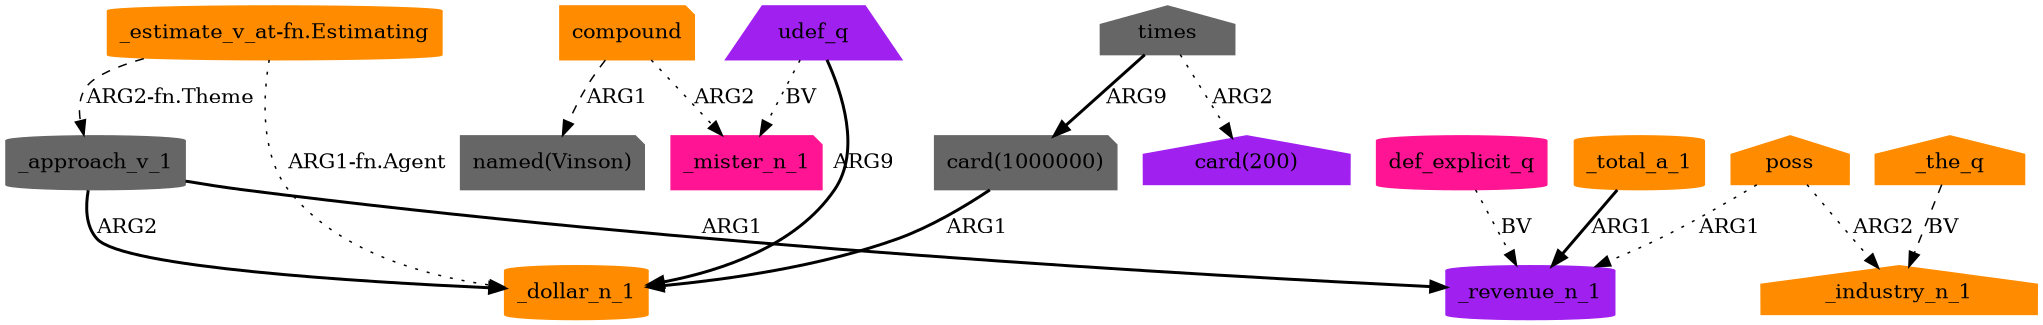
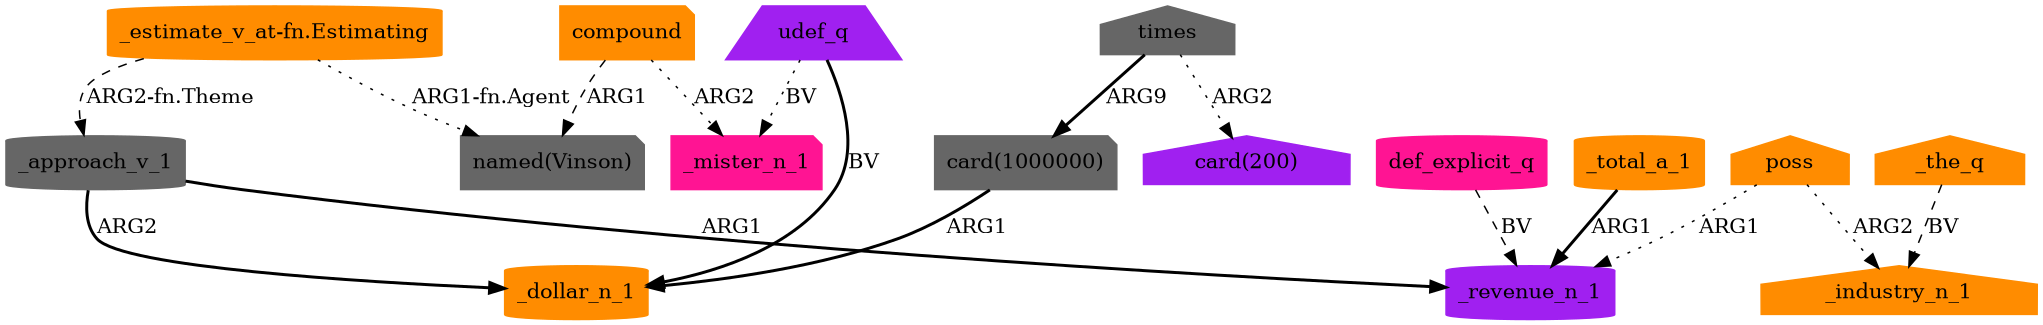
edge "udef_q" -> "_dollar_n_1": label "ARG9" -> "BV"
edge "def_explicit_q" -> "_revenue_n_1": style dotted -> dashed
edge "_estimate_v_at-fn.Estimating" -> "_dollar_n_1": now "_estimate_v_at-fn.Estimating" -> "named(Vinson)"
